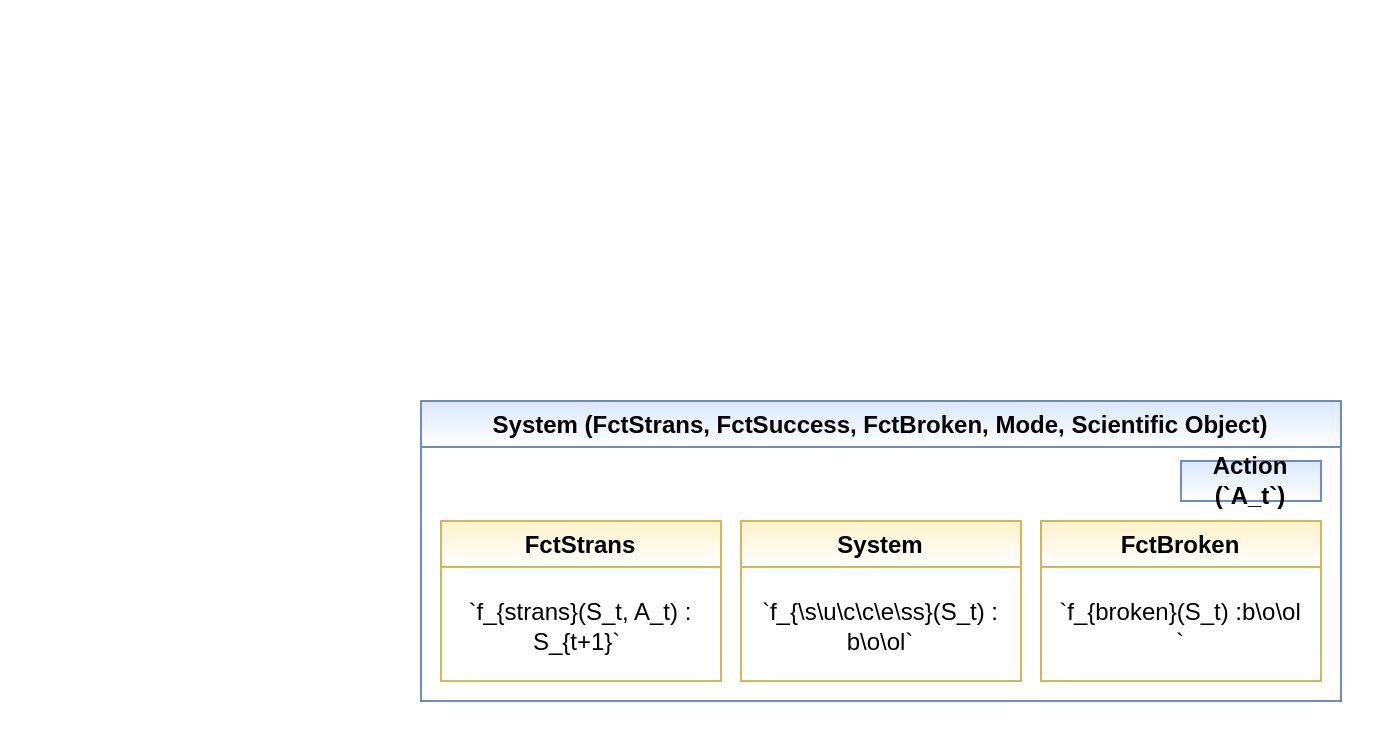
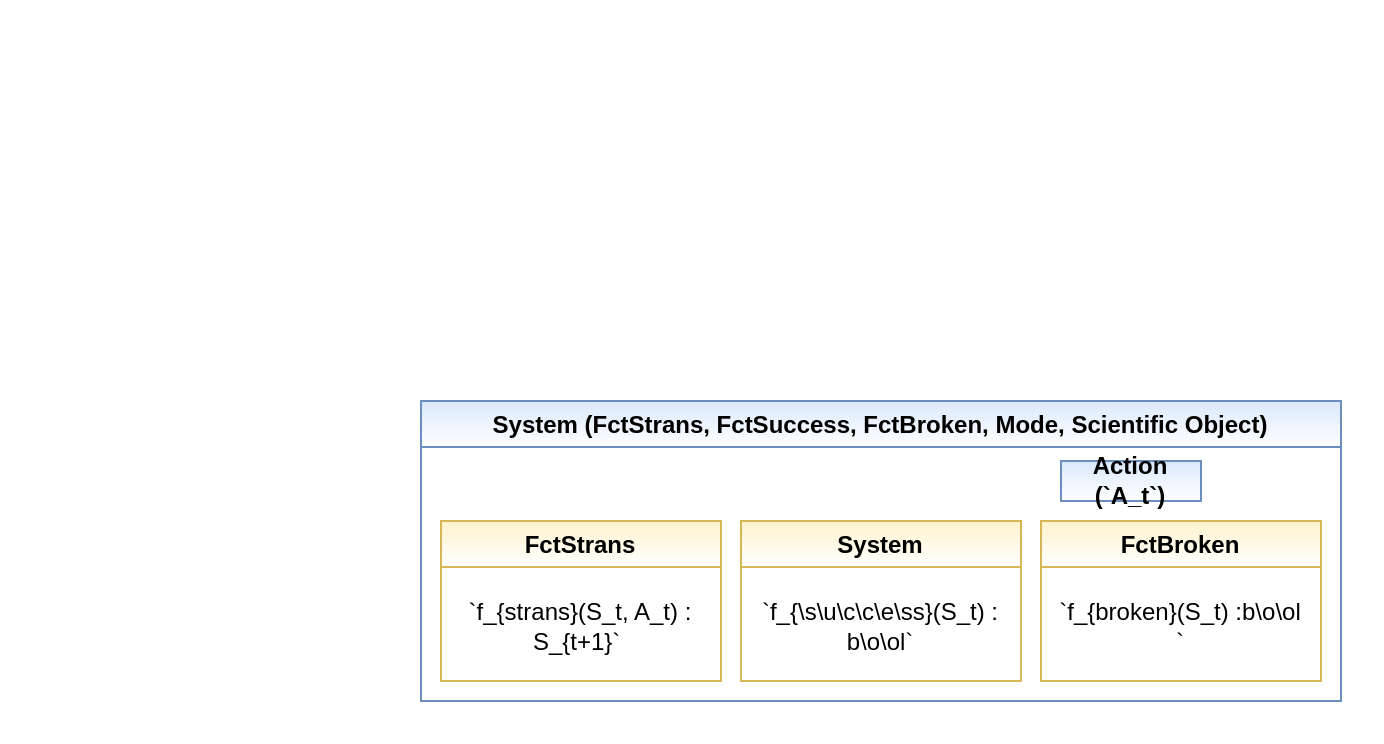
node "Action (`A_t`)": moved (1251, 481) -> (1131, 481)
